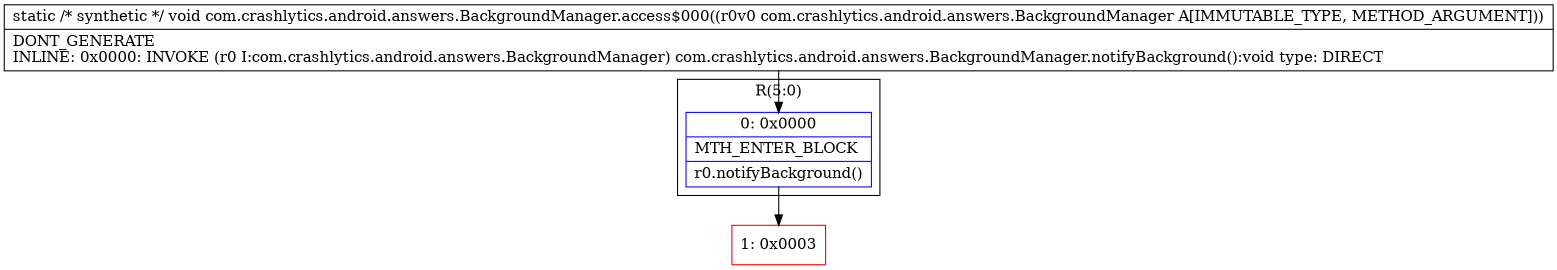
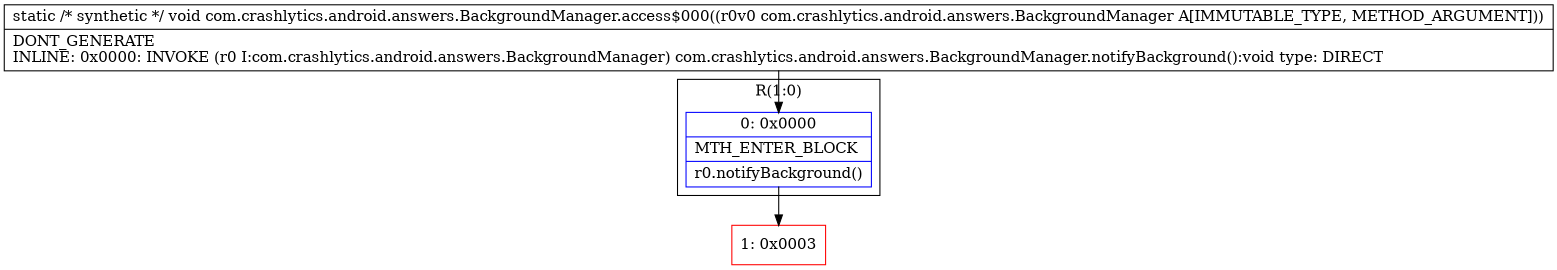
cluster "R(5:0)": label "R(5:0)" -> "R(1:0)"
